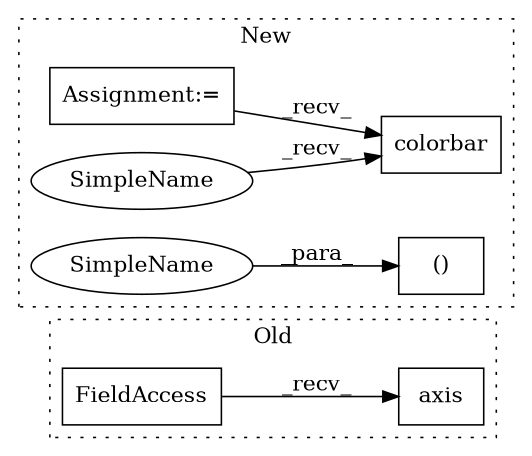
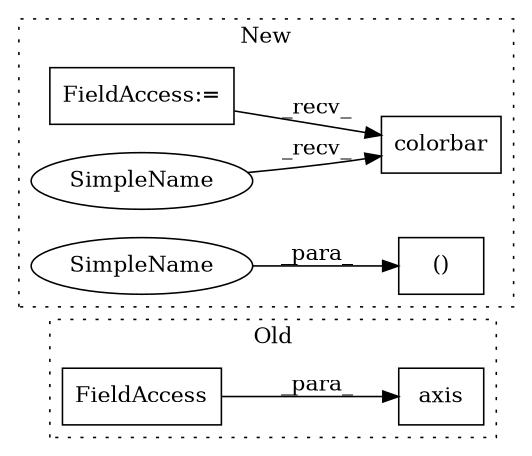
node "Assignment:=": label "Assignment:=" -> "FieldAccess:="
edge "FieldAccess" -> "axis": label "_recv_" -> "_para_"
